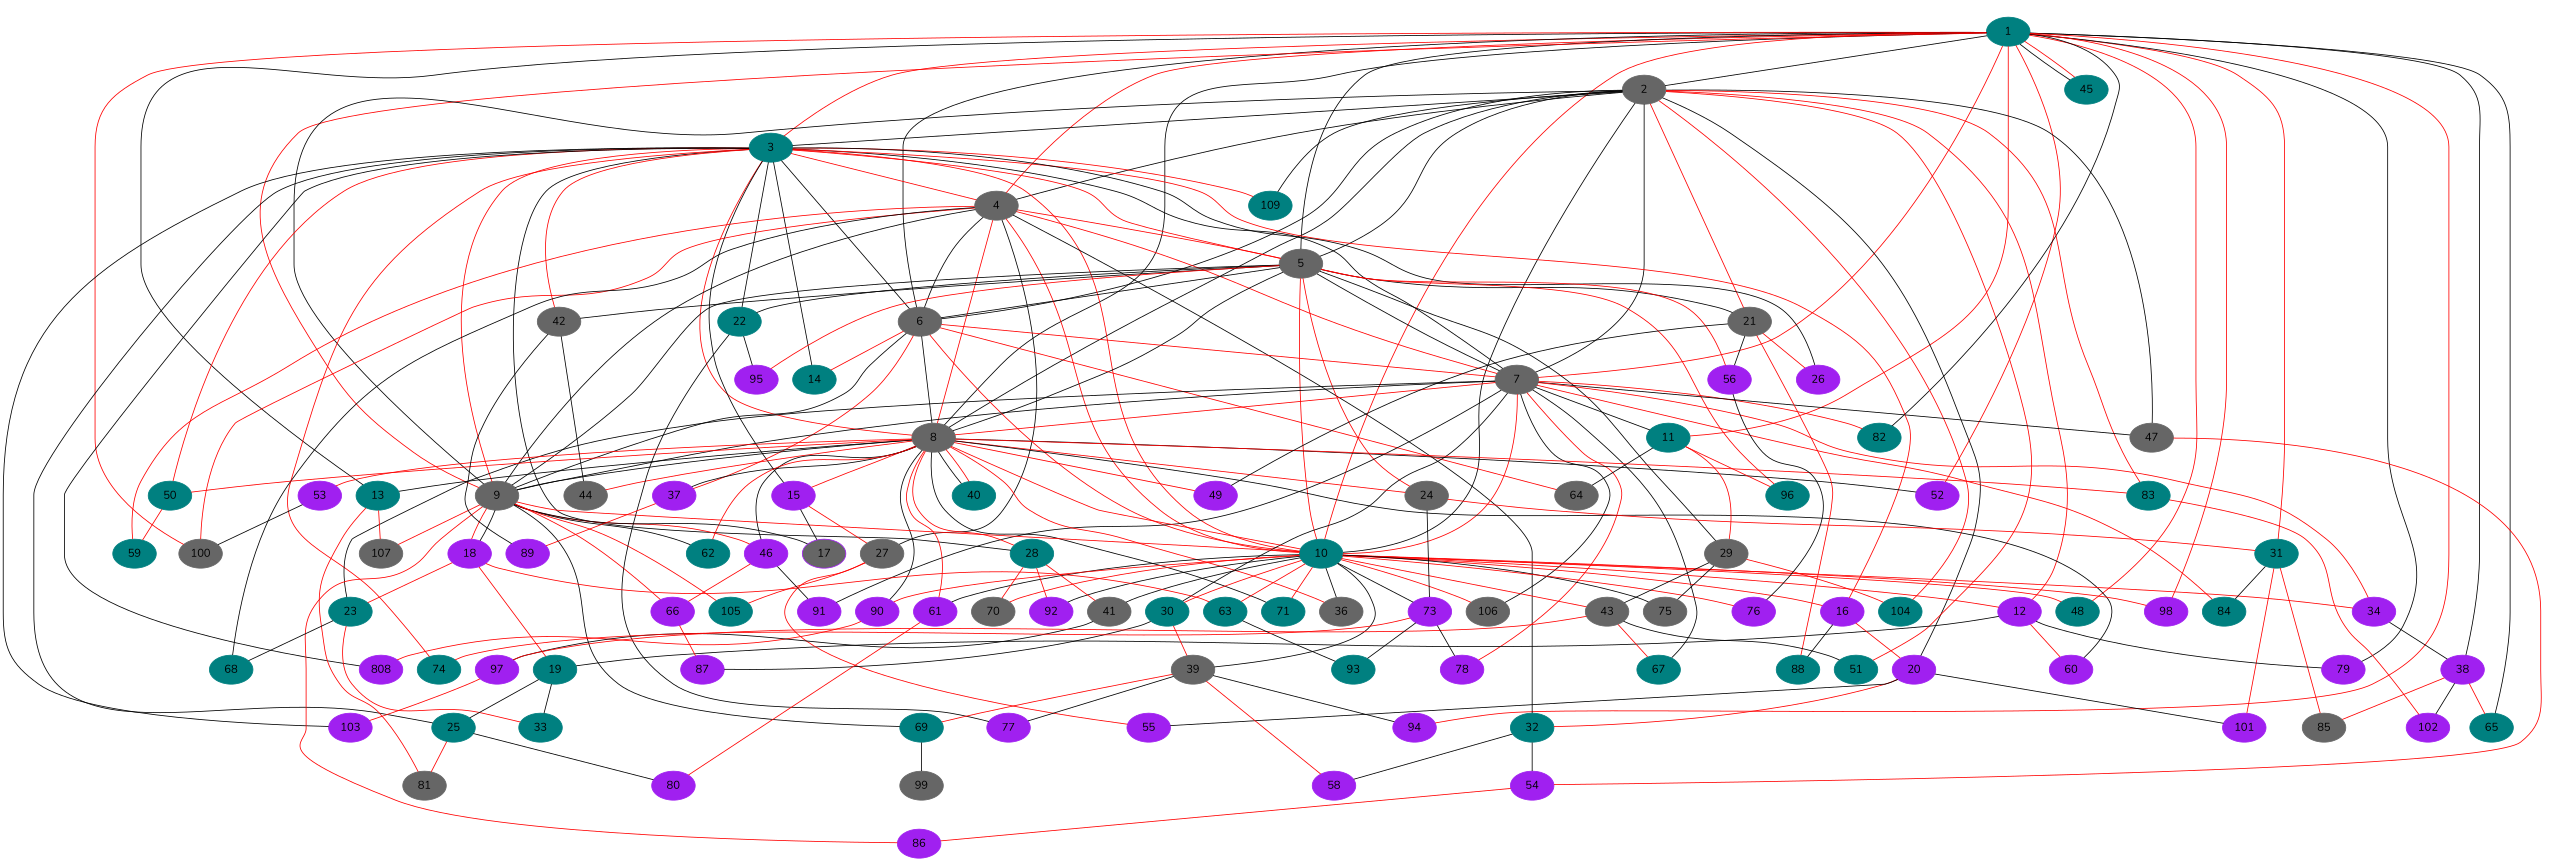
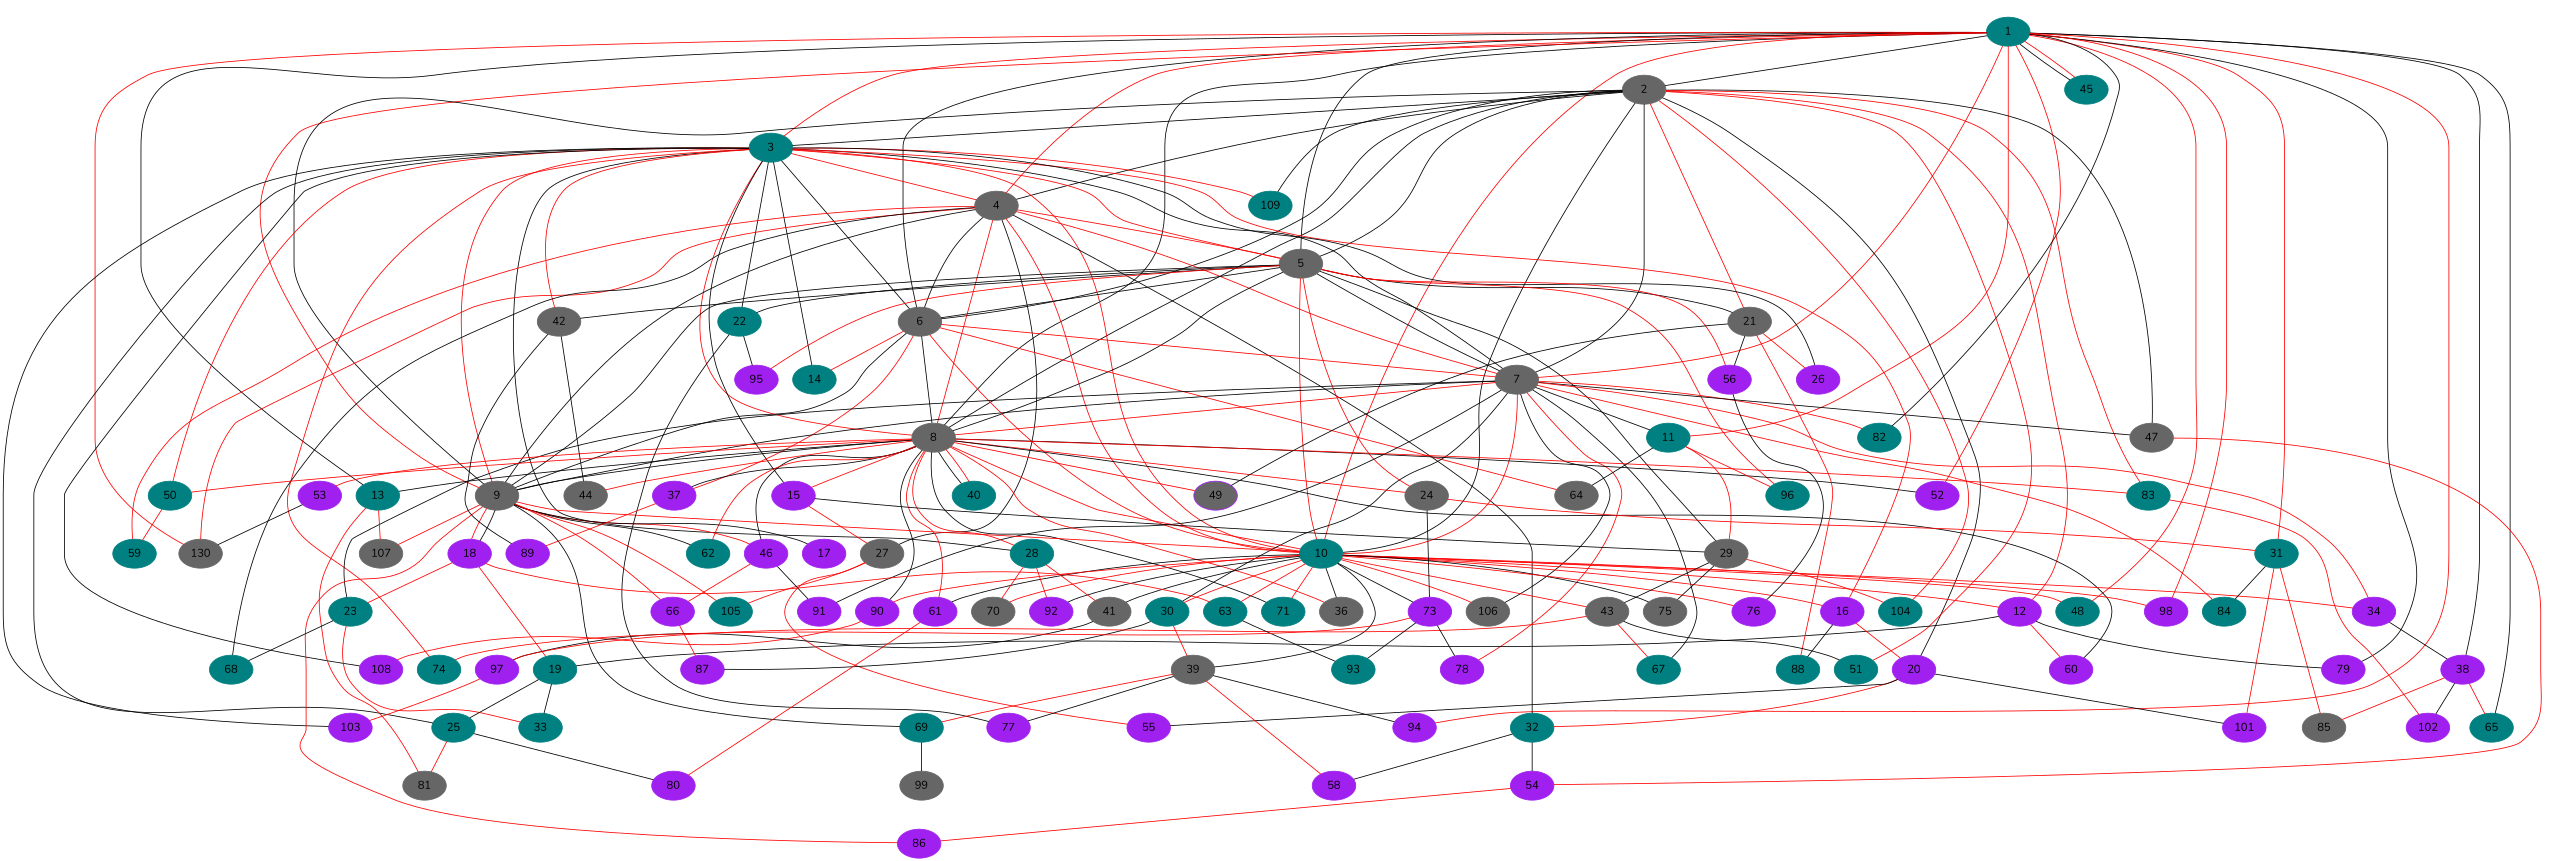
node "49": fillcolor purple -> gray40
edge "15" -- "17": now "15" -- "29"
node "100": label "100" -> "130"
node "17": fillcolor gray40 -> purple
node "808": label "808" -> "108"
